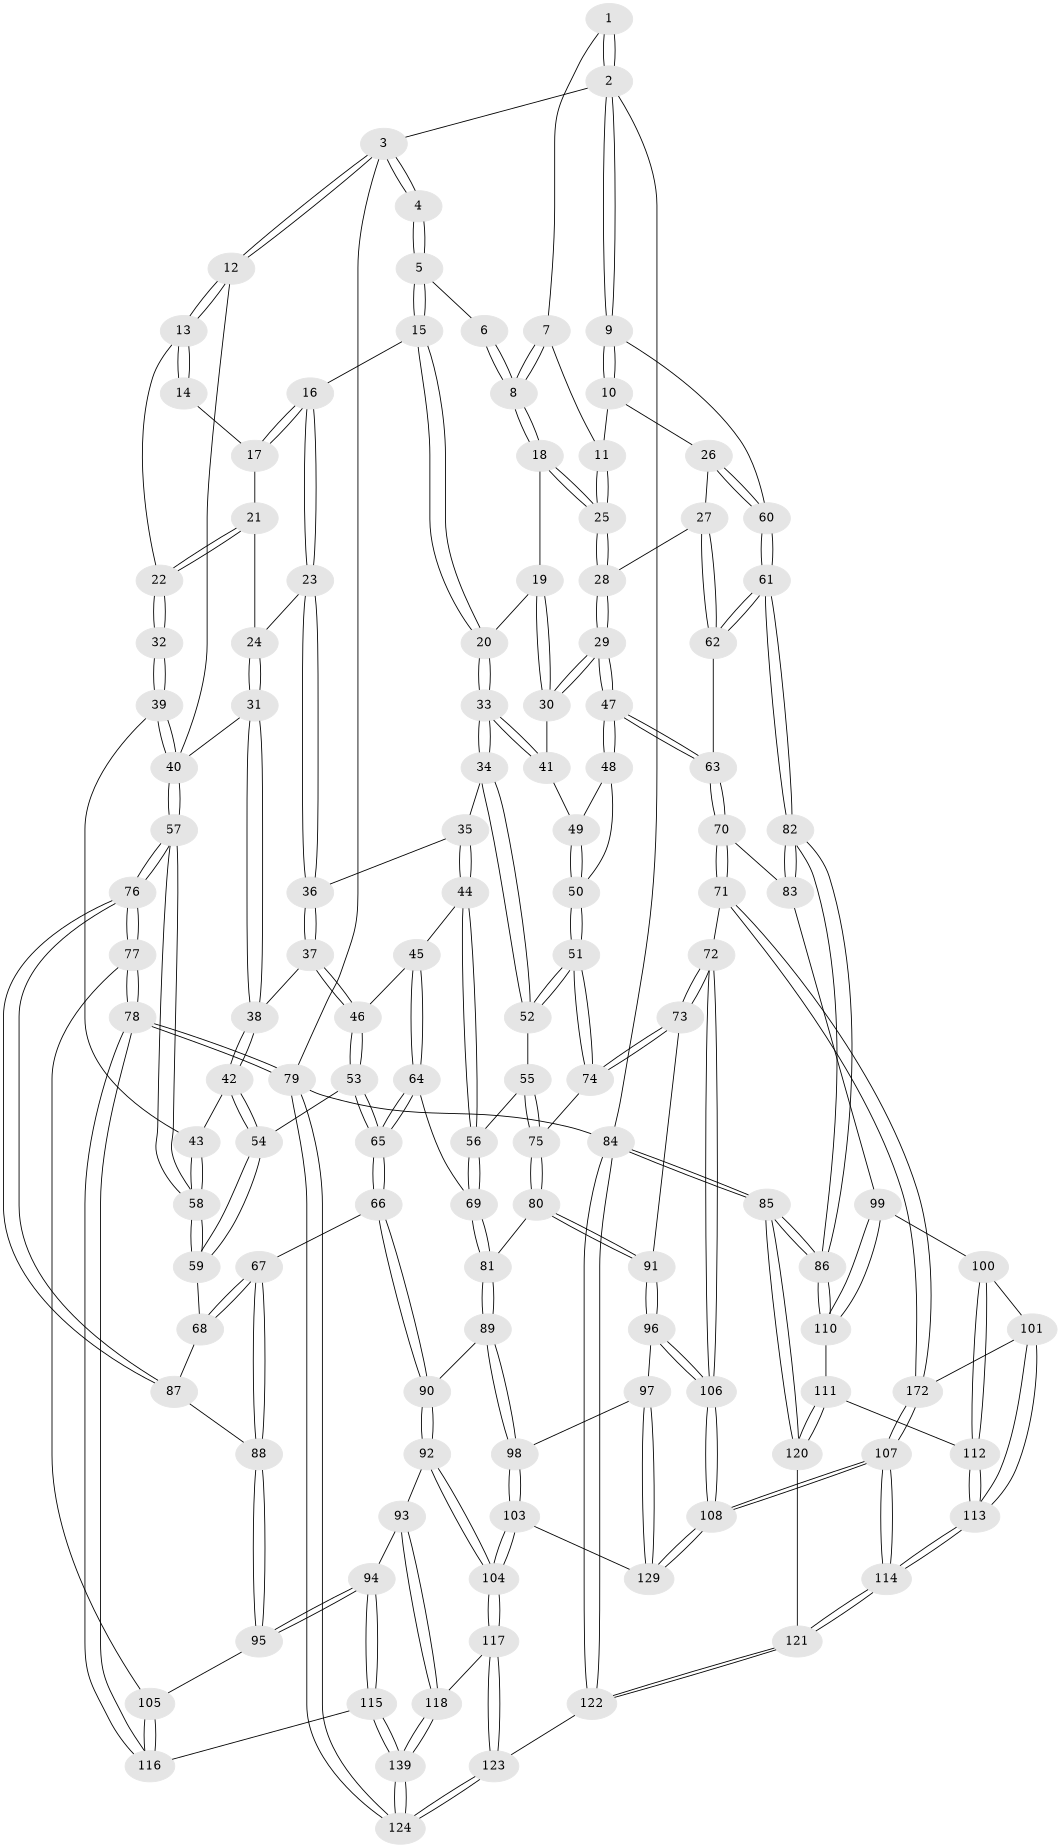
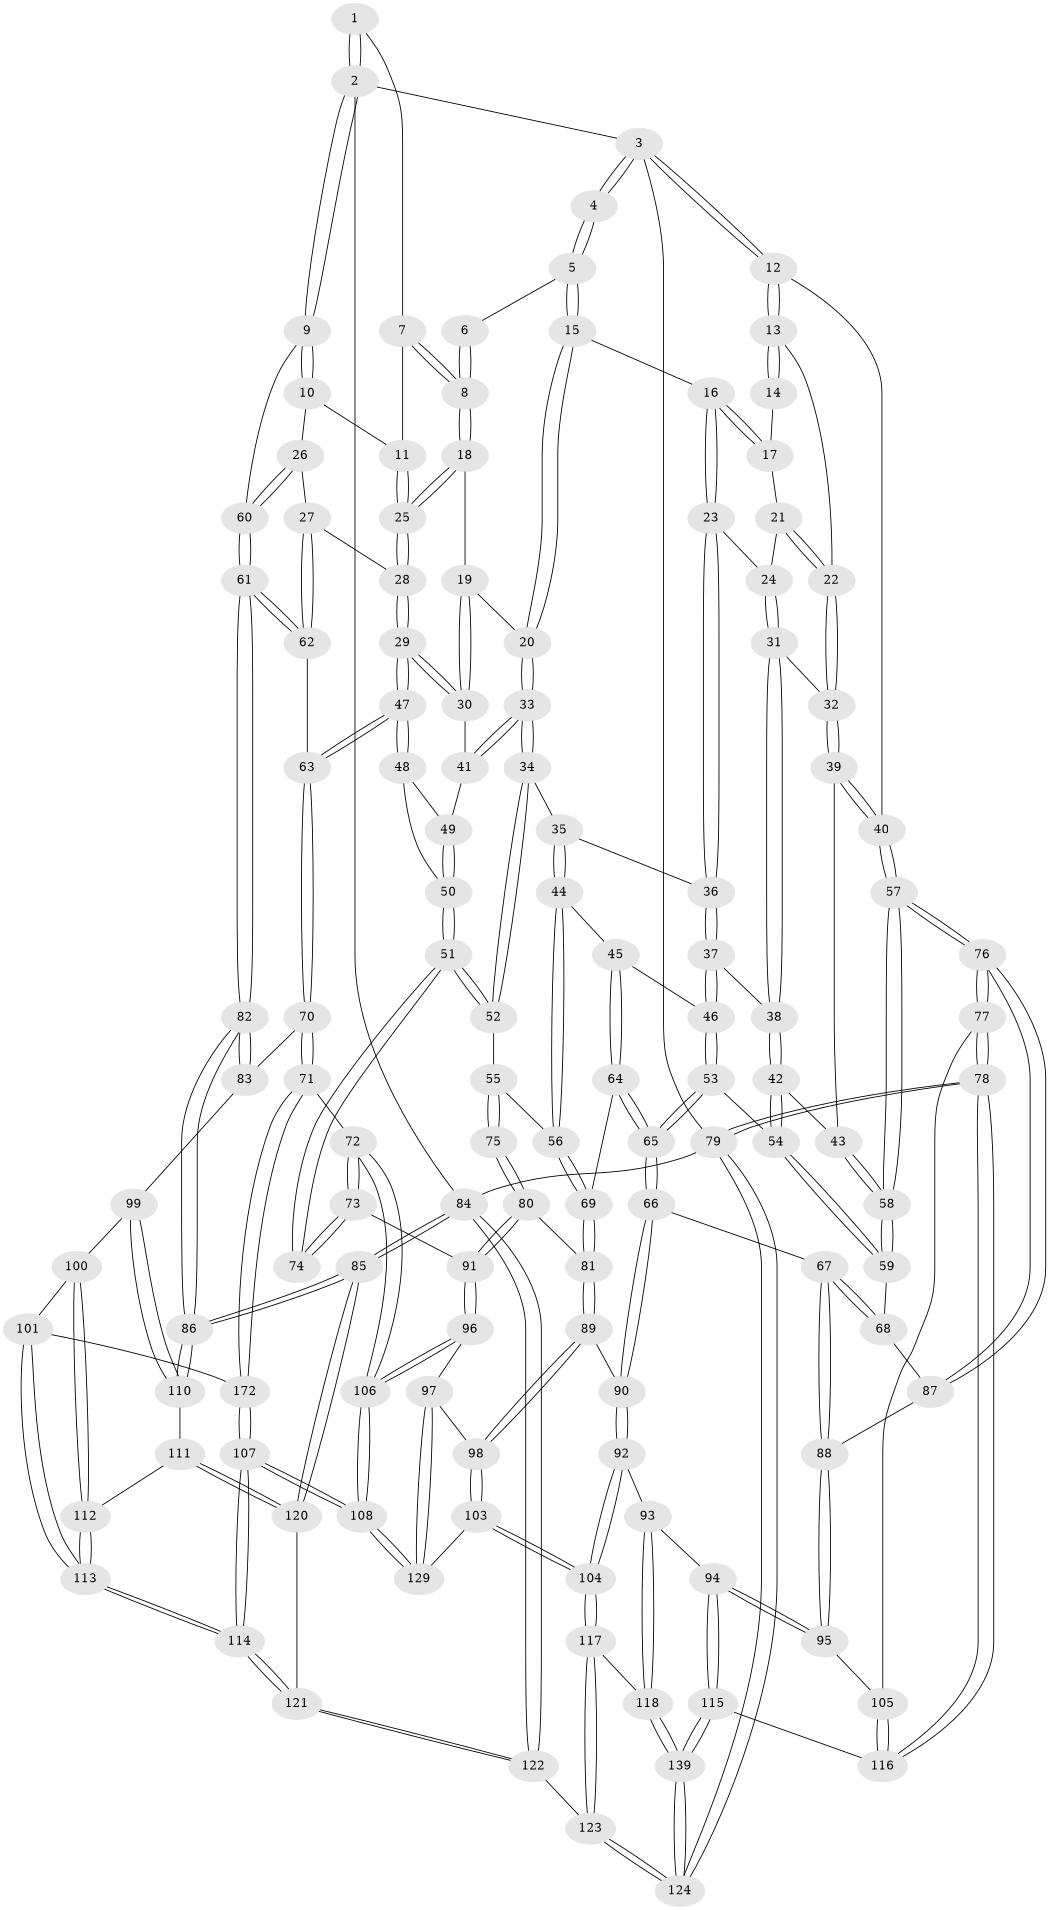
edge "31" -- "40": now "31" -- "32"
edge "74" -- "75": removed
